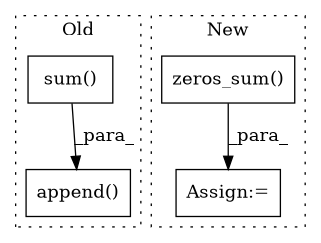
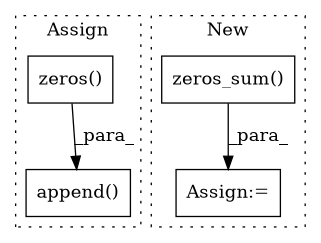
cluster "Old": label "Old" -> "Assign"
node "sum()": label "sum()" -> "zeros()"
